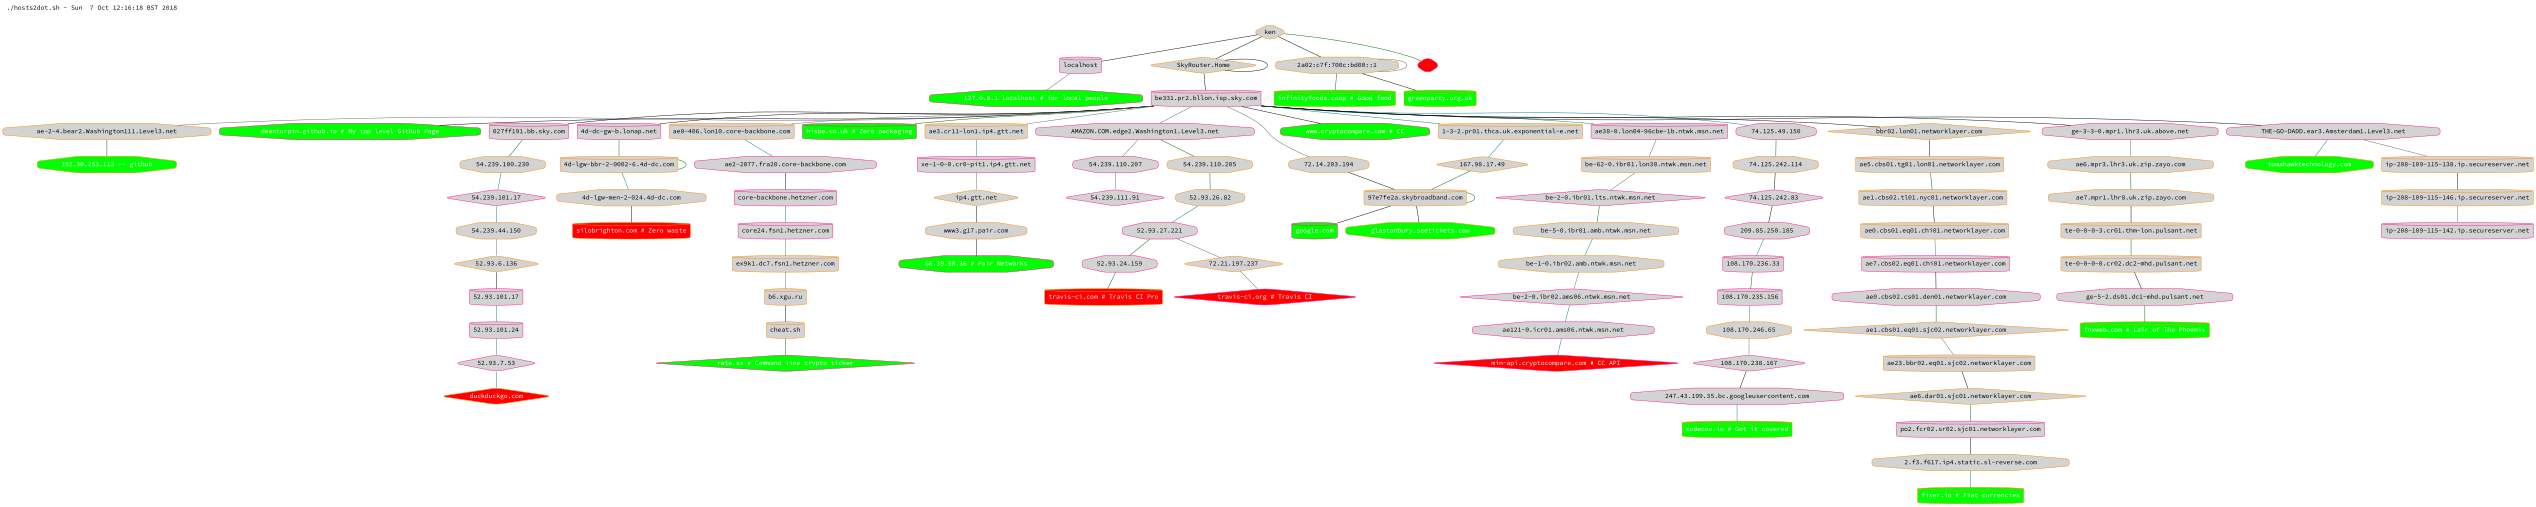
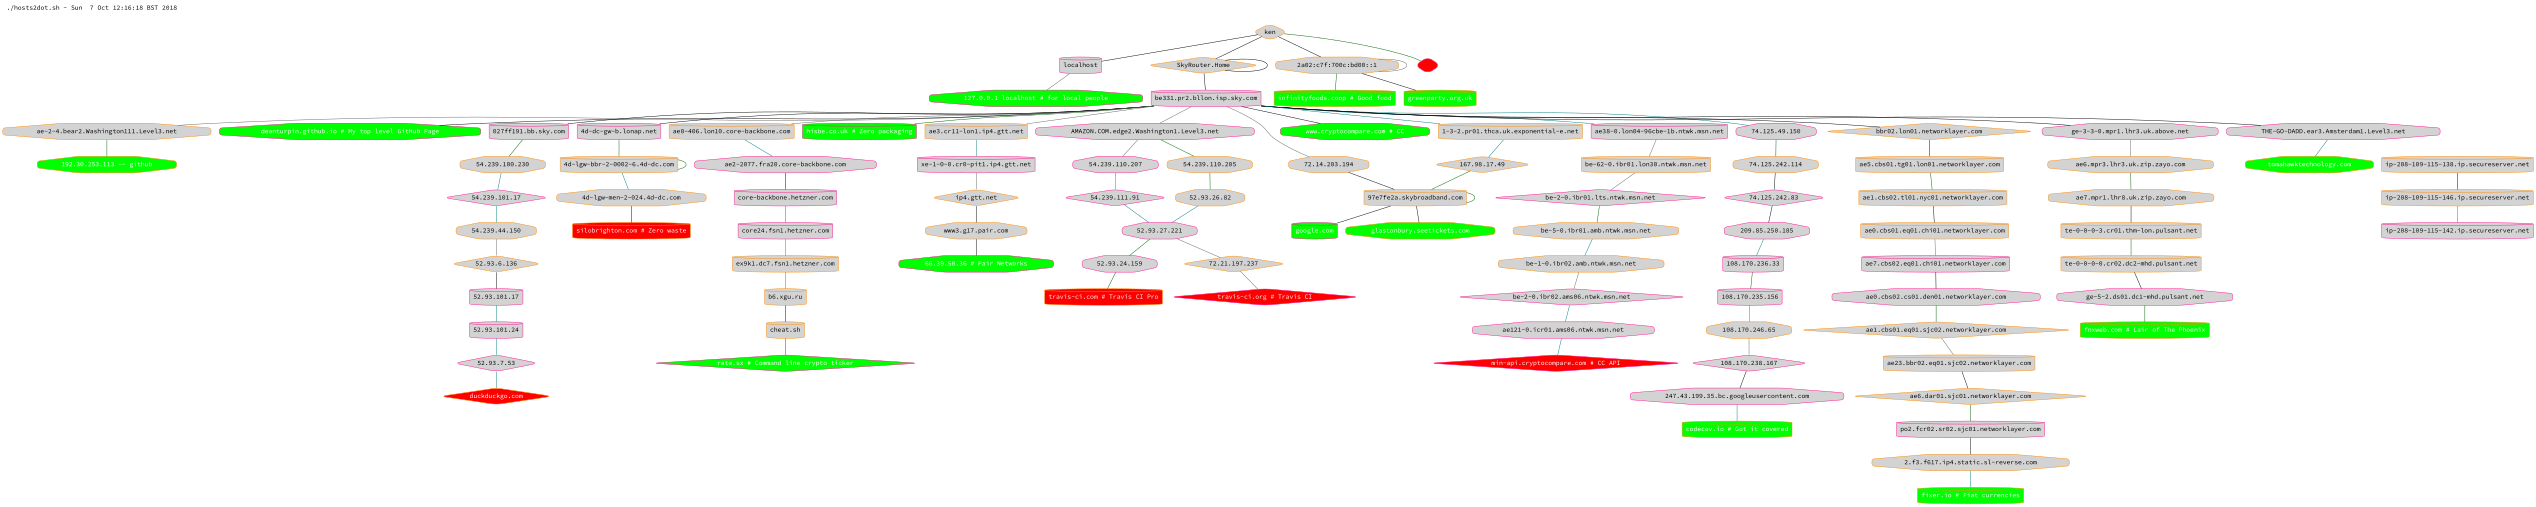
edge "THE-GO-DADD.ear3.Amsterdam1.Level3.net" -- "ip-208-109-115-138.ip.secureserver.net": removed
edge "54.239.111.91" -- "52.93.27.221": added
